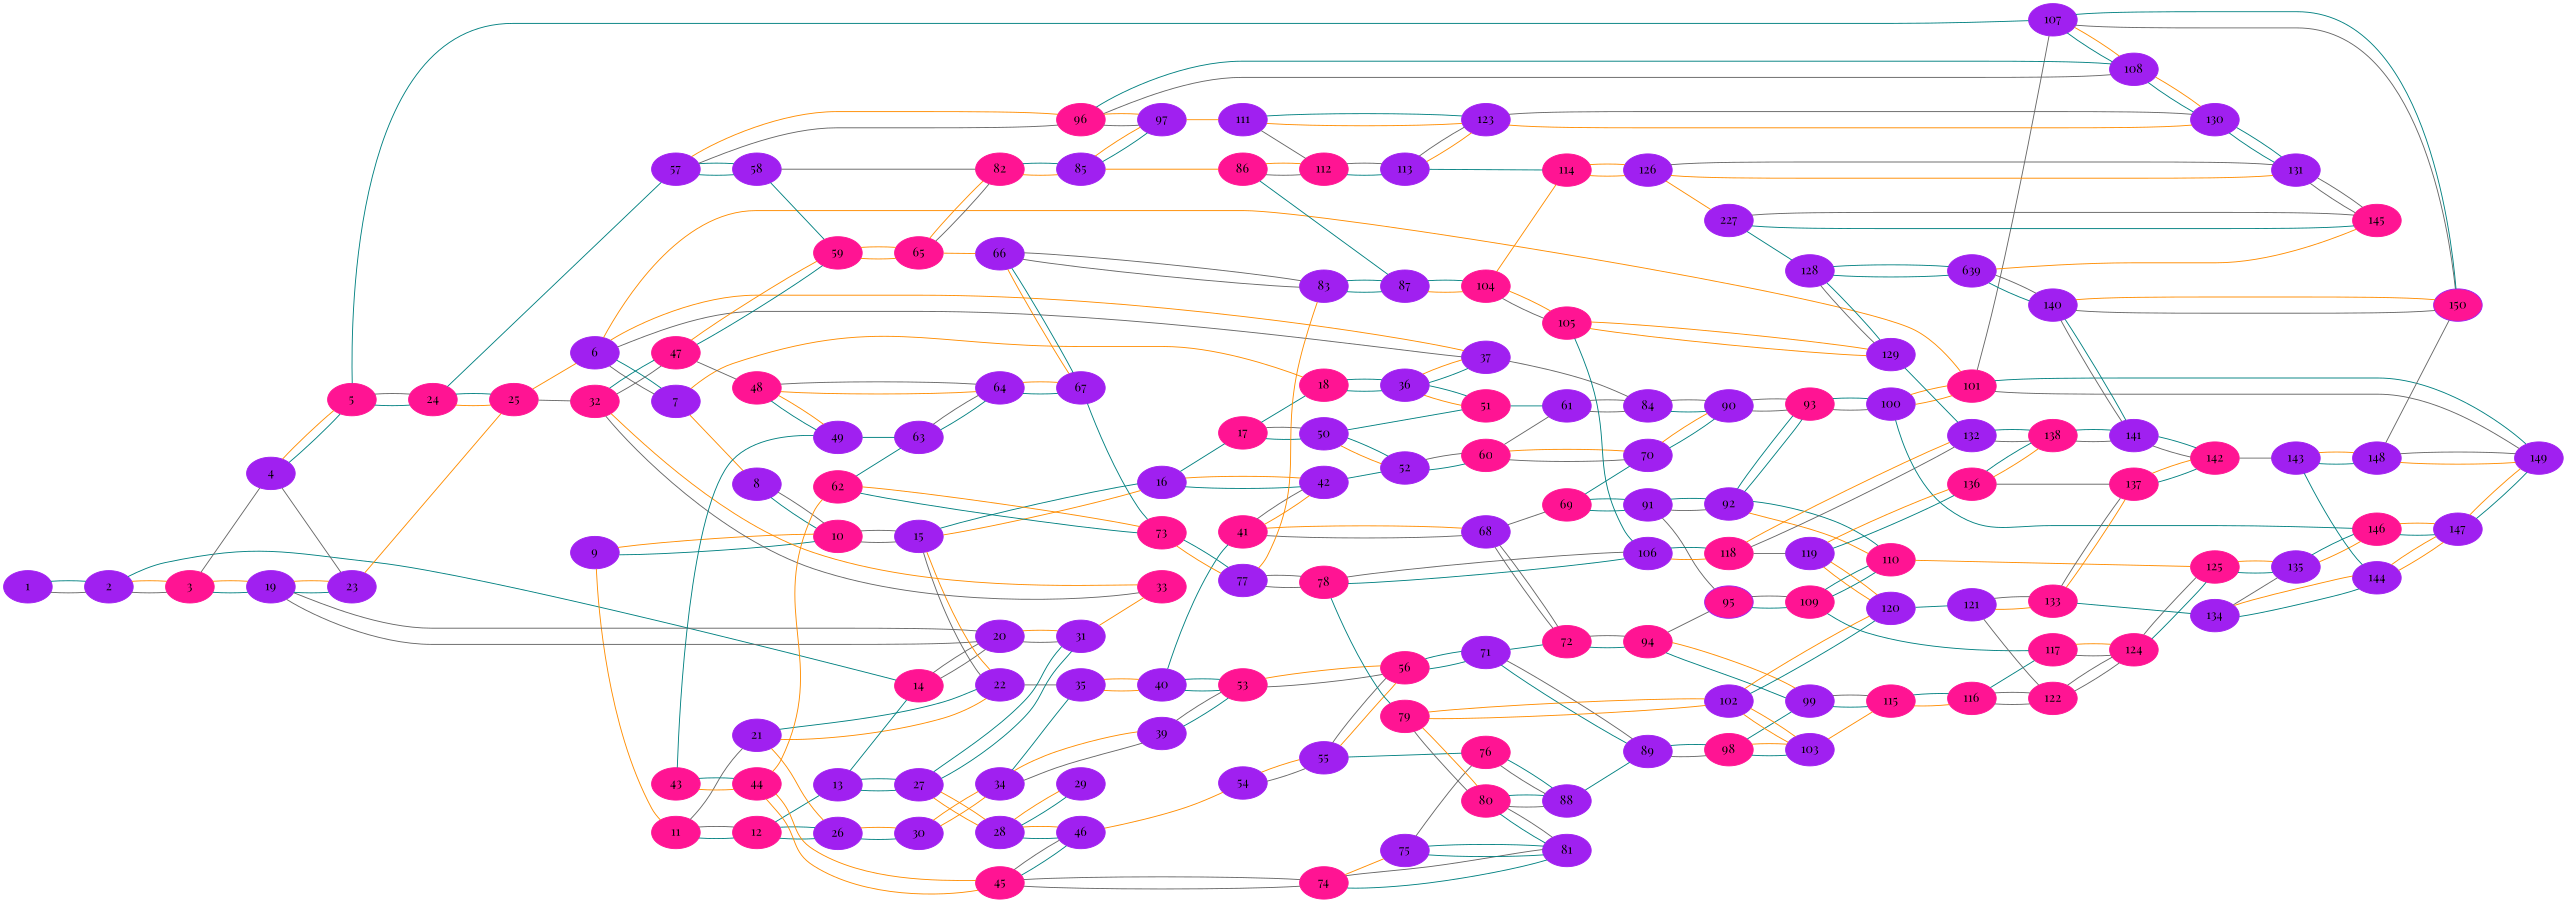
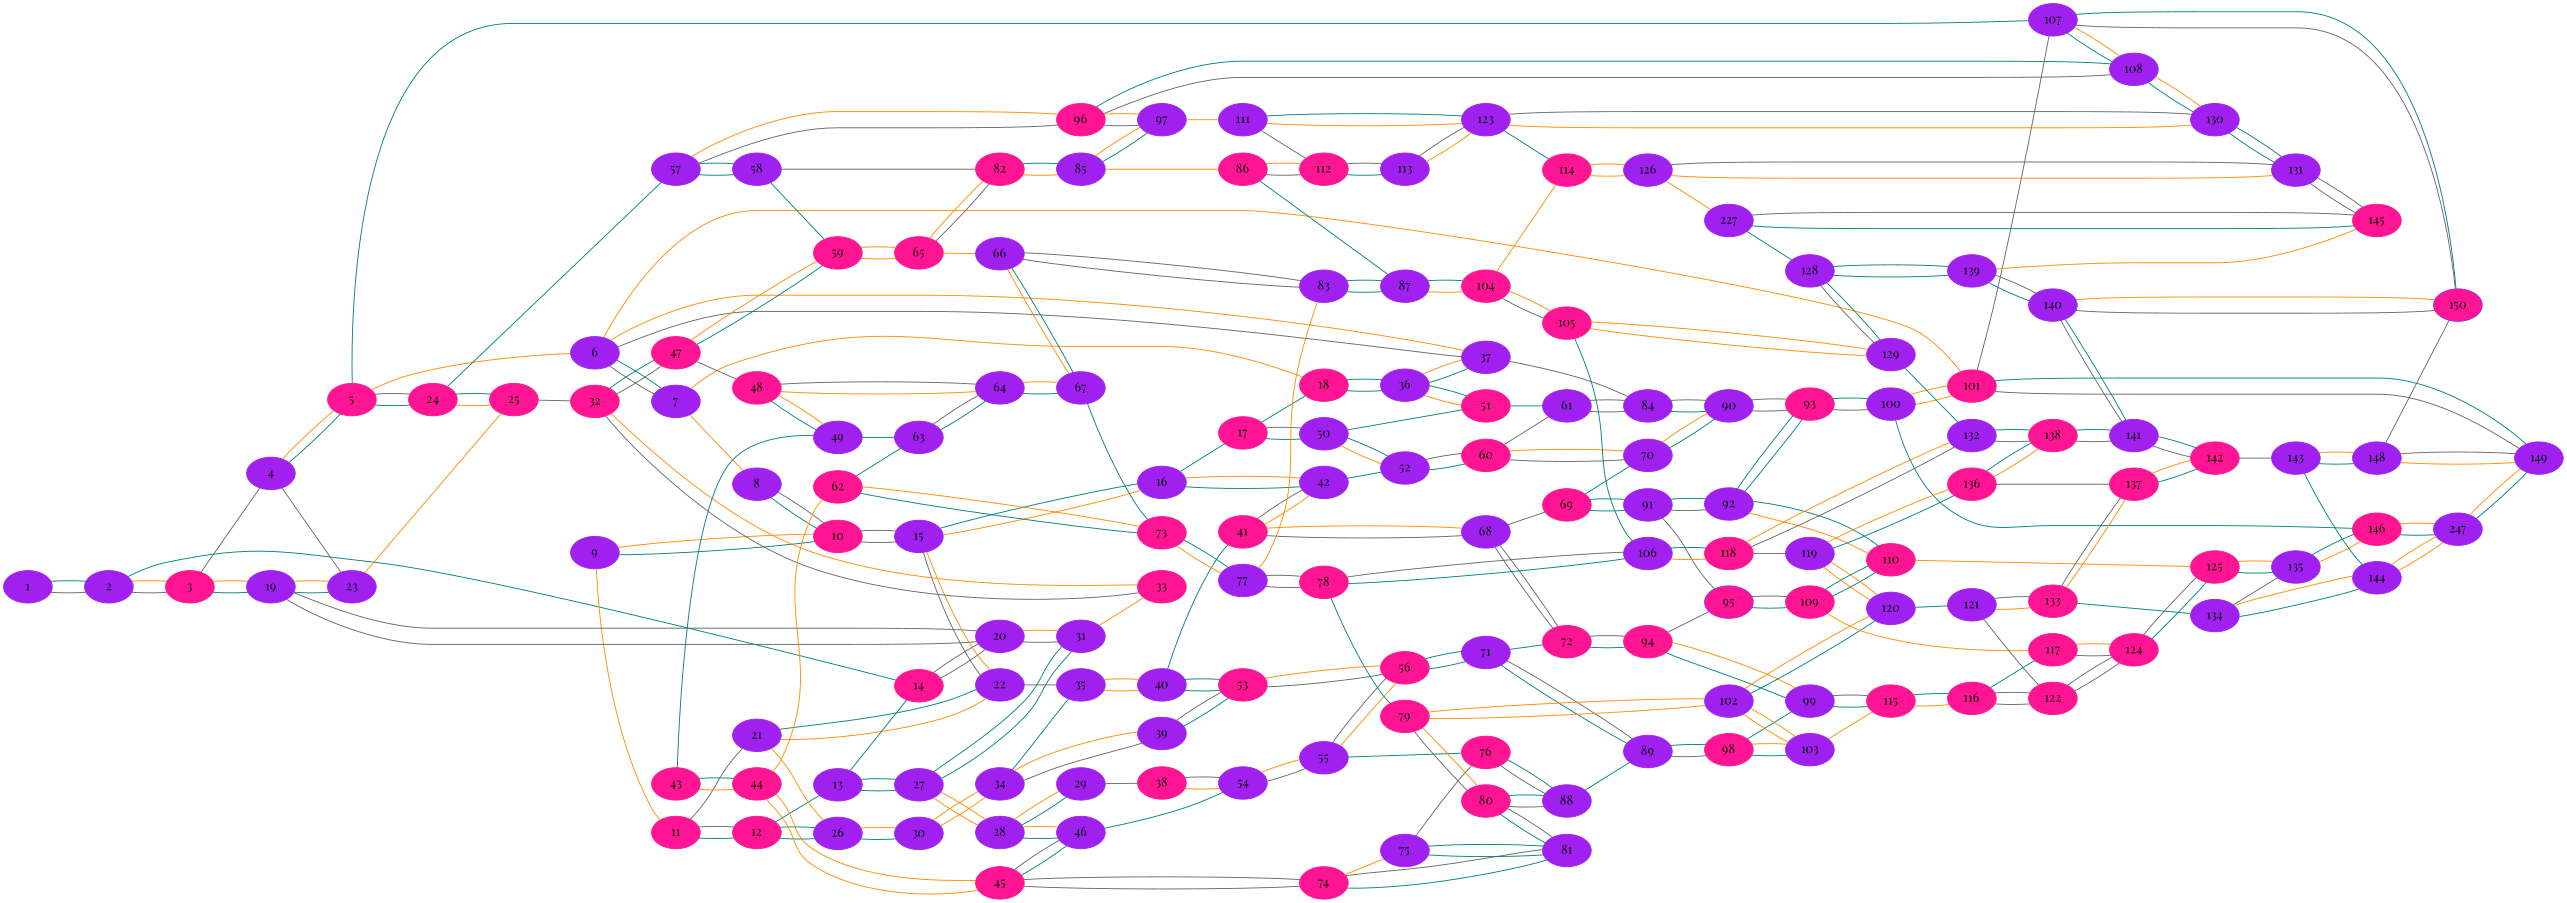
edge "113" -- "114": now "123" -- "114"
node "639": label "639" -> "139"
edge "6" -- "25": now "6" -- "5"
node "147": label "147" -> "247"
edge "109" -- "117": color teal -> darkorange
node "38": added
edge "54" -- "46": color darkorange -> teal
